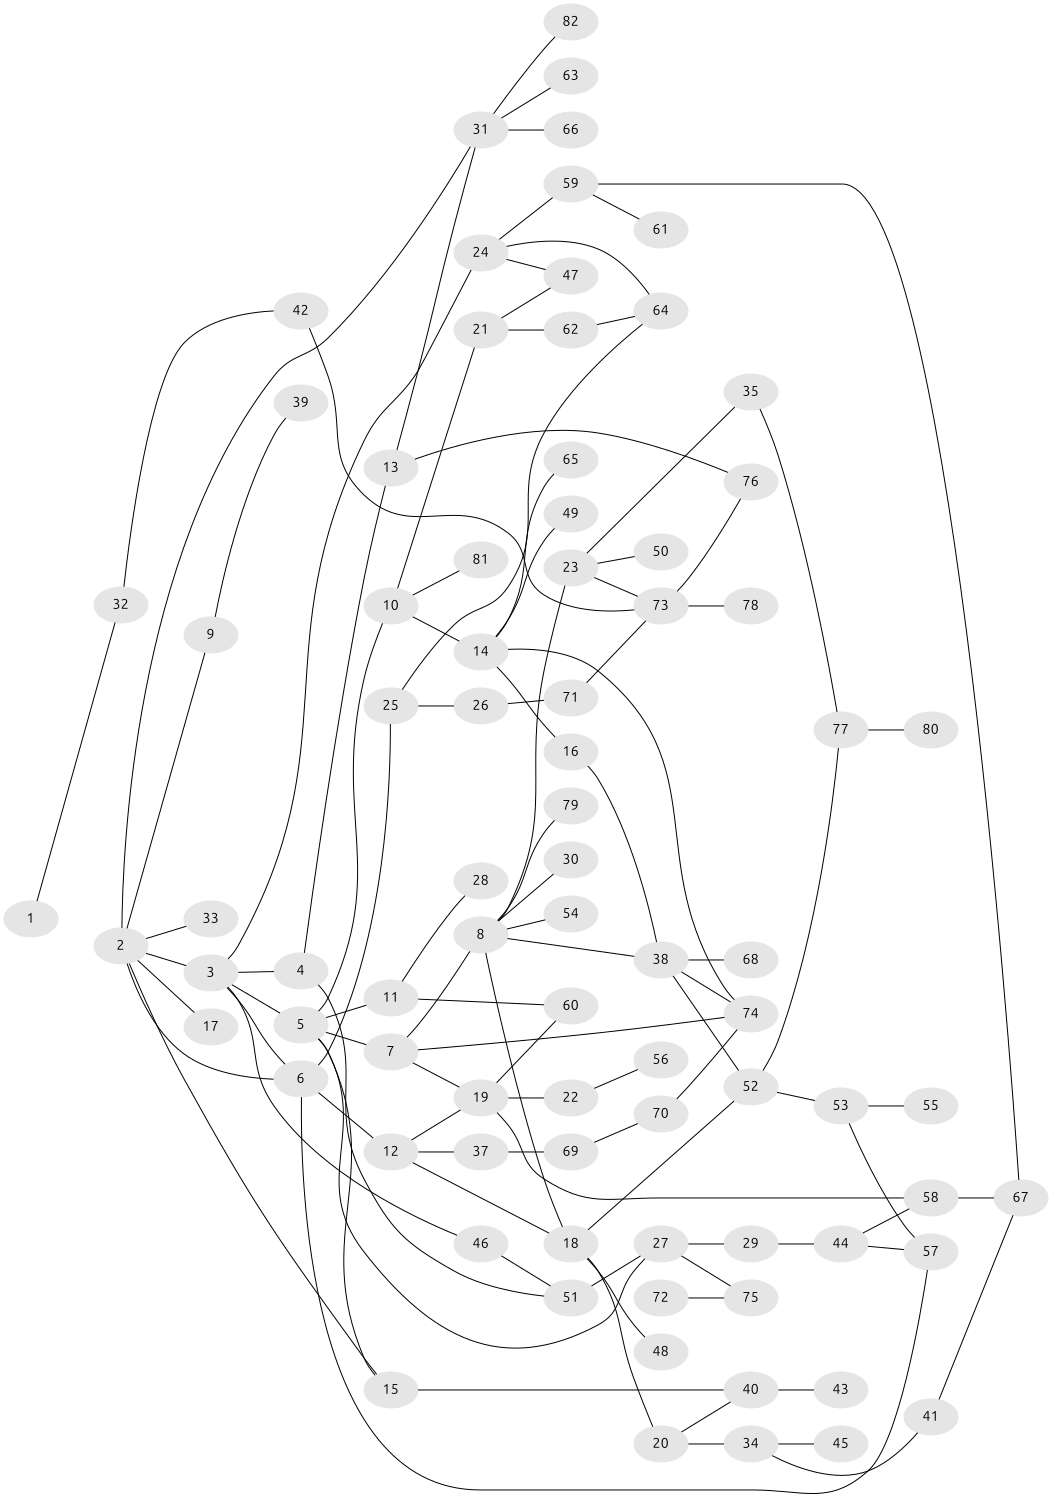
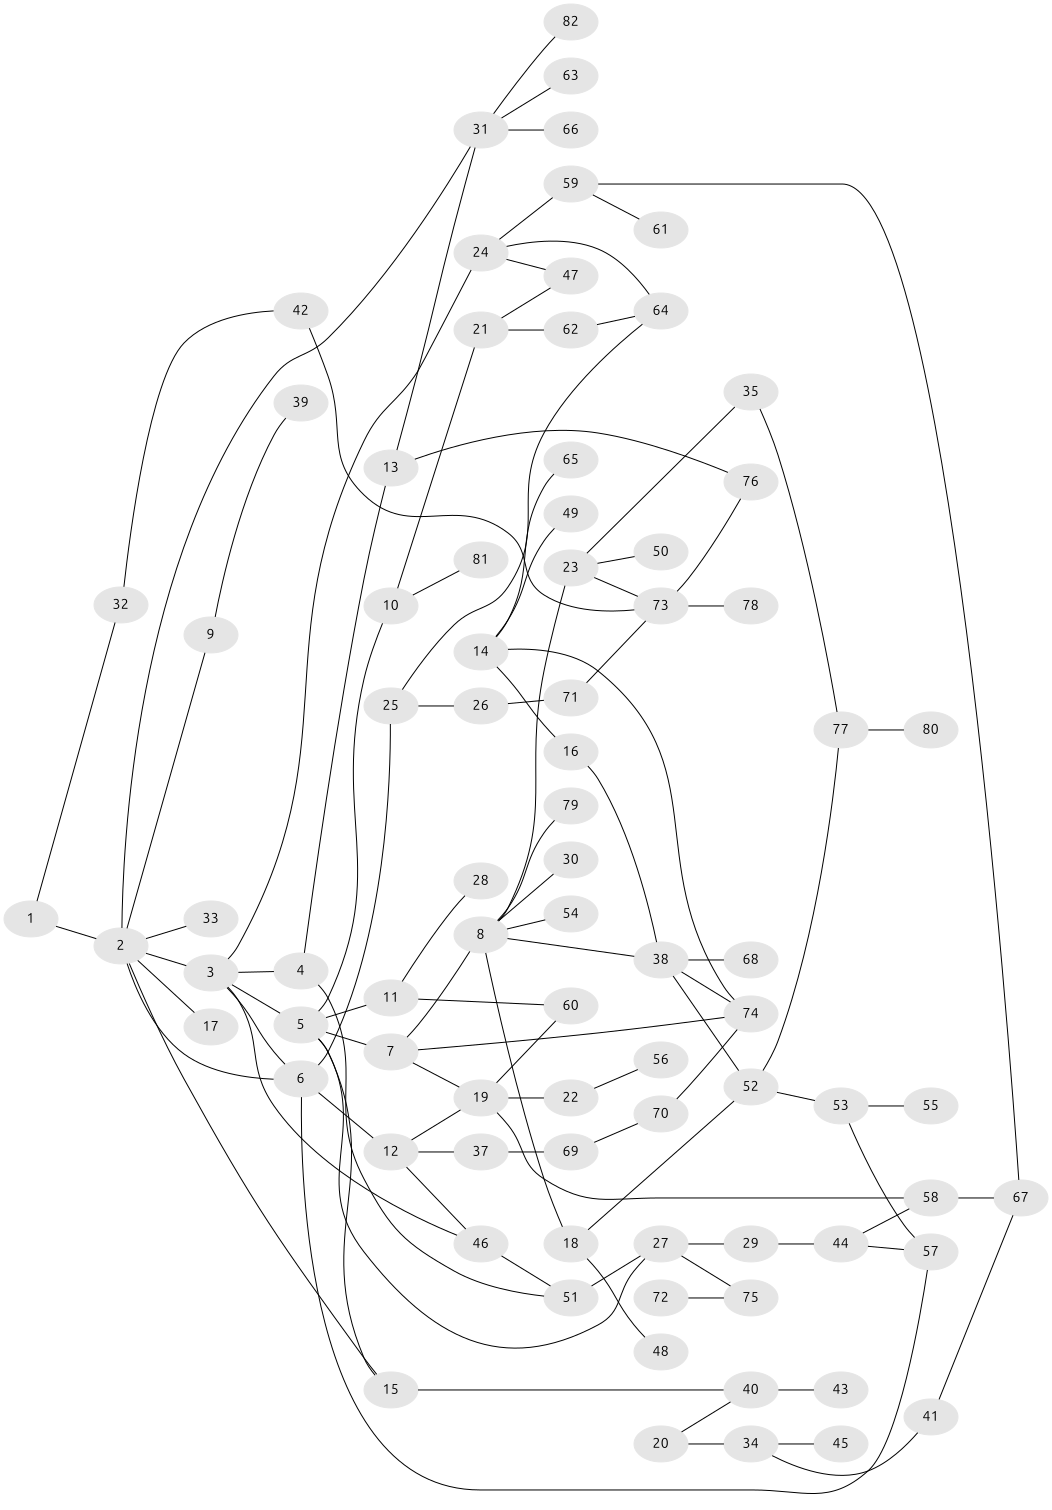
edge "10" -- "14": removed
edge "1" -- "2": added
edge "12" -- "18": now "12" -- "46"
edge "18" -- "20": removed
